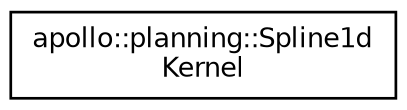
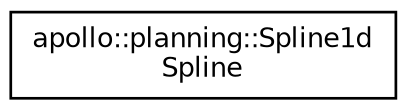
node "apollo::planning::Spline1d Kernel": label "apollo::planning::Spline1d Kernel" -> "apollo::planning::Spline1d Spline"
